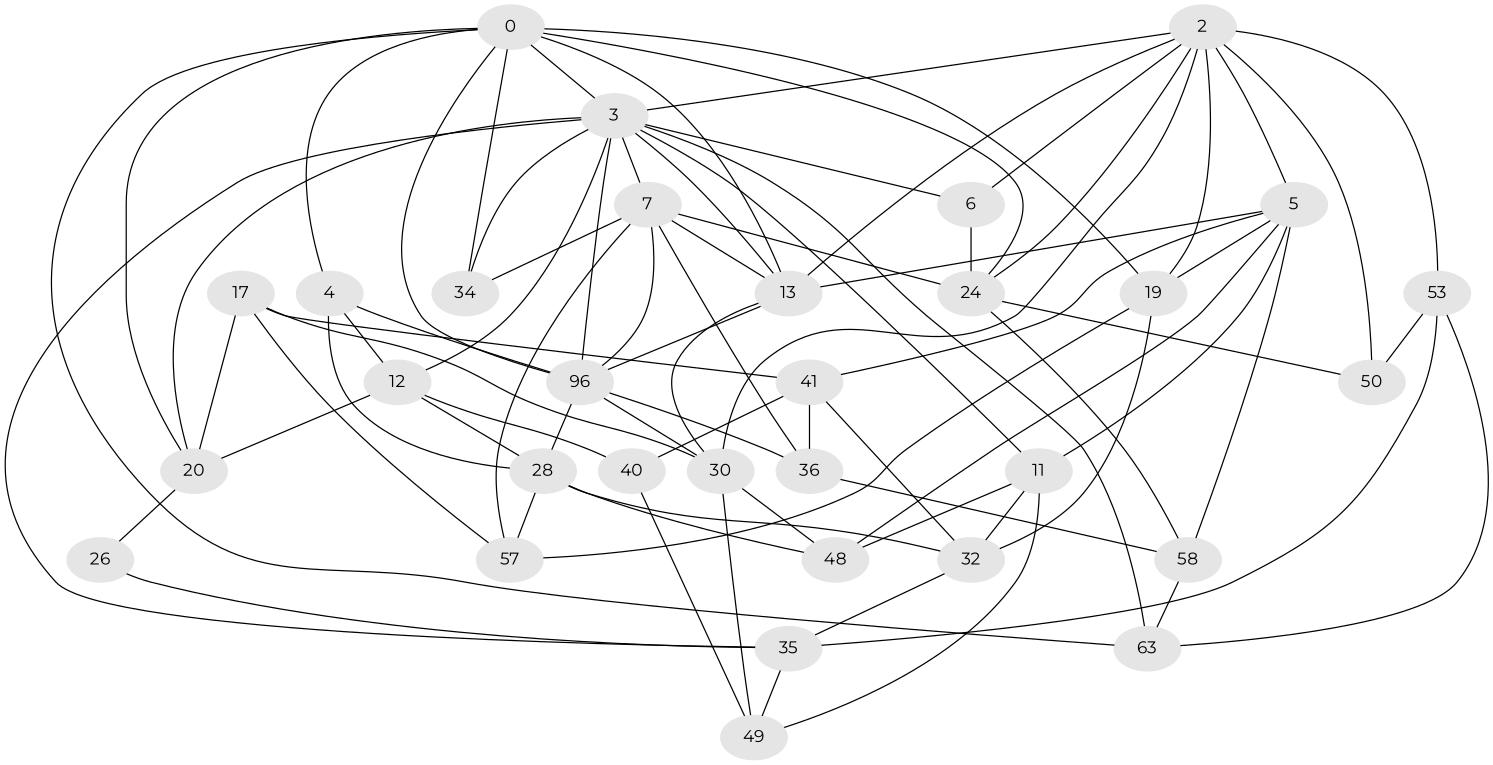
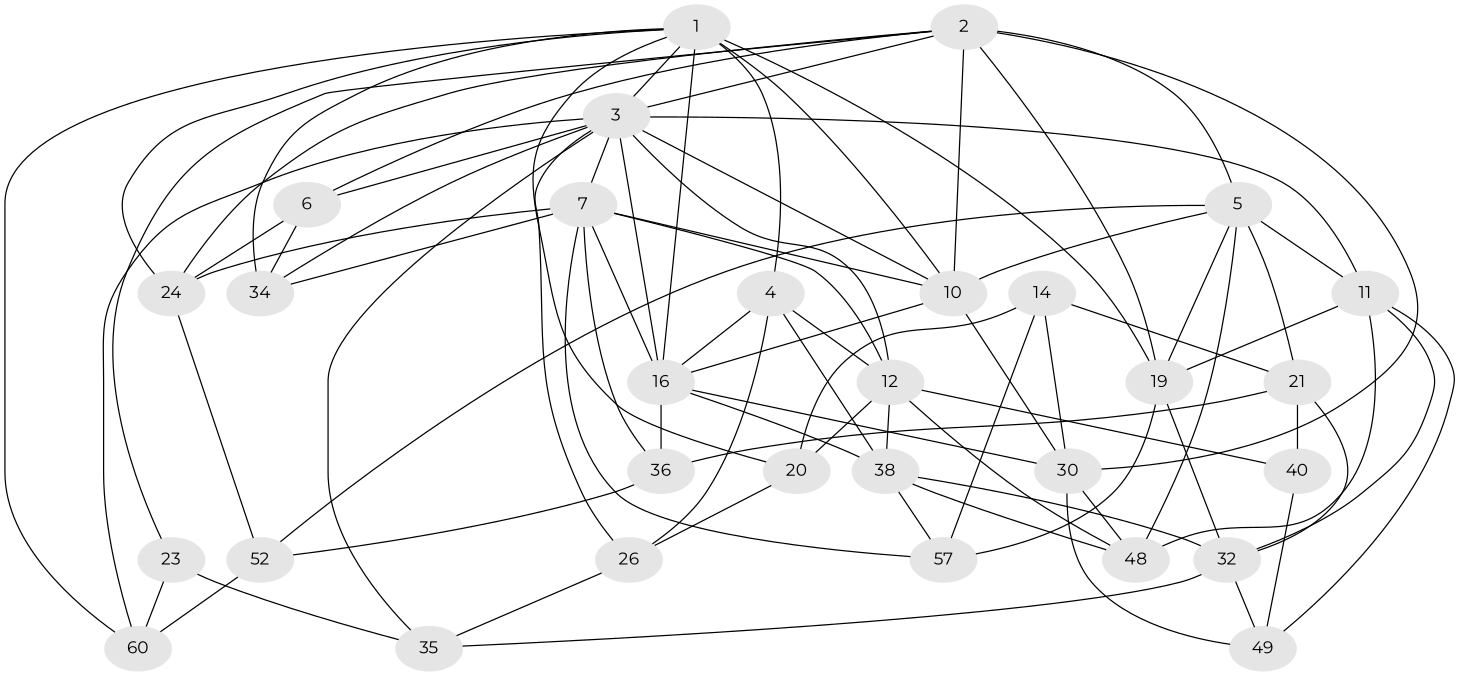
node "0": label "0" -> "1"
edge "3" -- "20": now "3" -- "26"
edge "6" -- "34": added
edge "7" -- "12": added
node "17": label "17" -> "14"
node "13": label "13" -> "10"
node "53": label "53" -> "23"
edge "11" -- "19": added
node "96": label "96" -> "16"
node "41": label "41" -> "21"
node "50": removed
edge "4" -- "26": added
node "28": label "28" -> "38"
edge "12" -- "48": added
node "58": label "58" -> "52"
node "63": label "63" -> "60"
edge "35" -- "49": now "32" -- "49"
